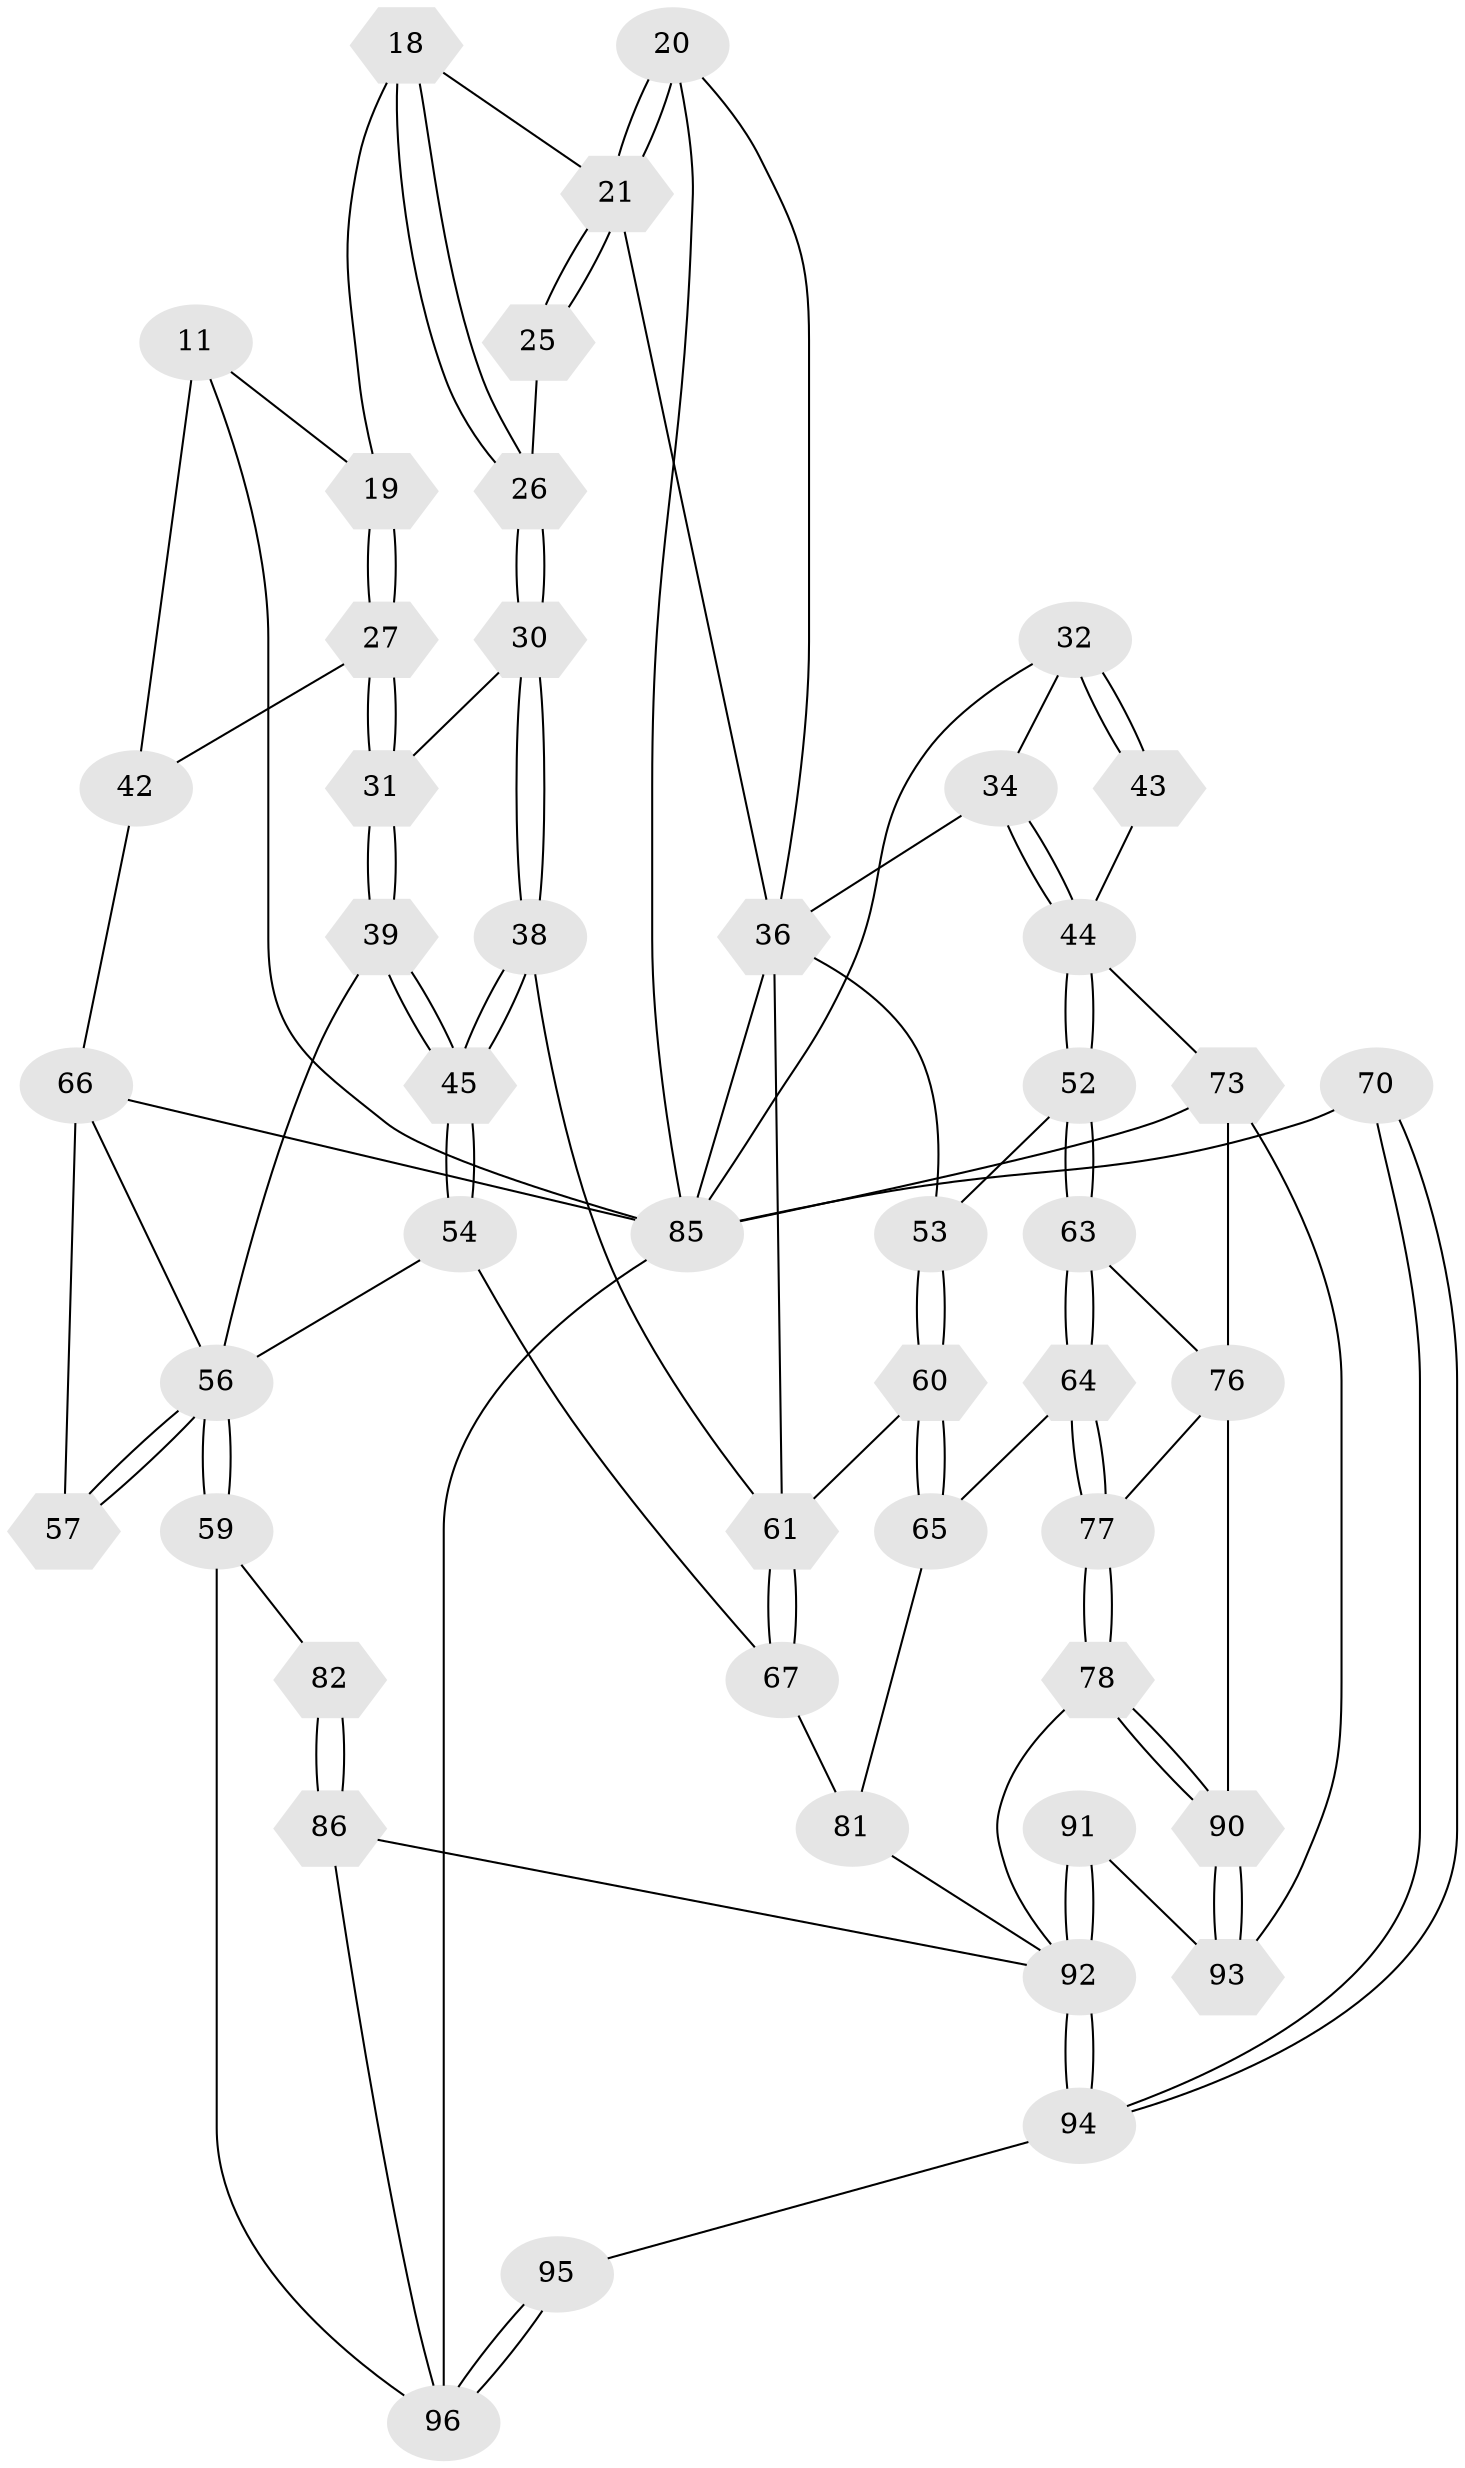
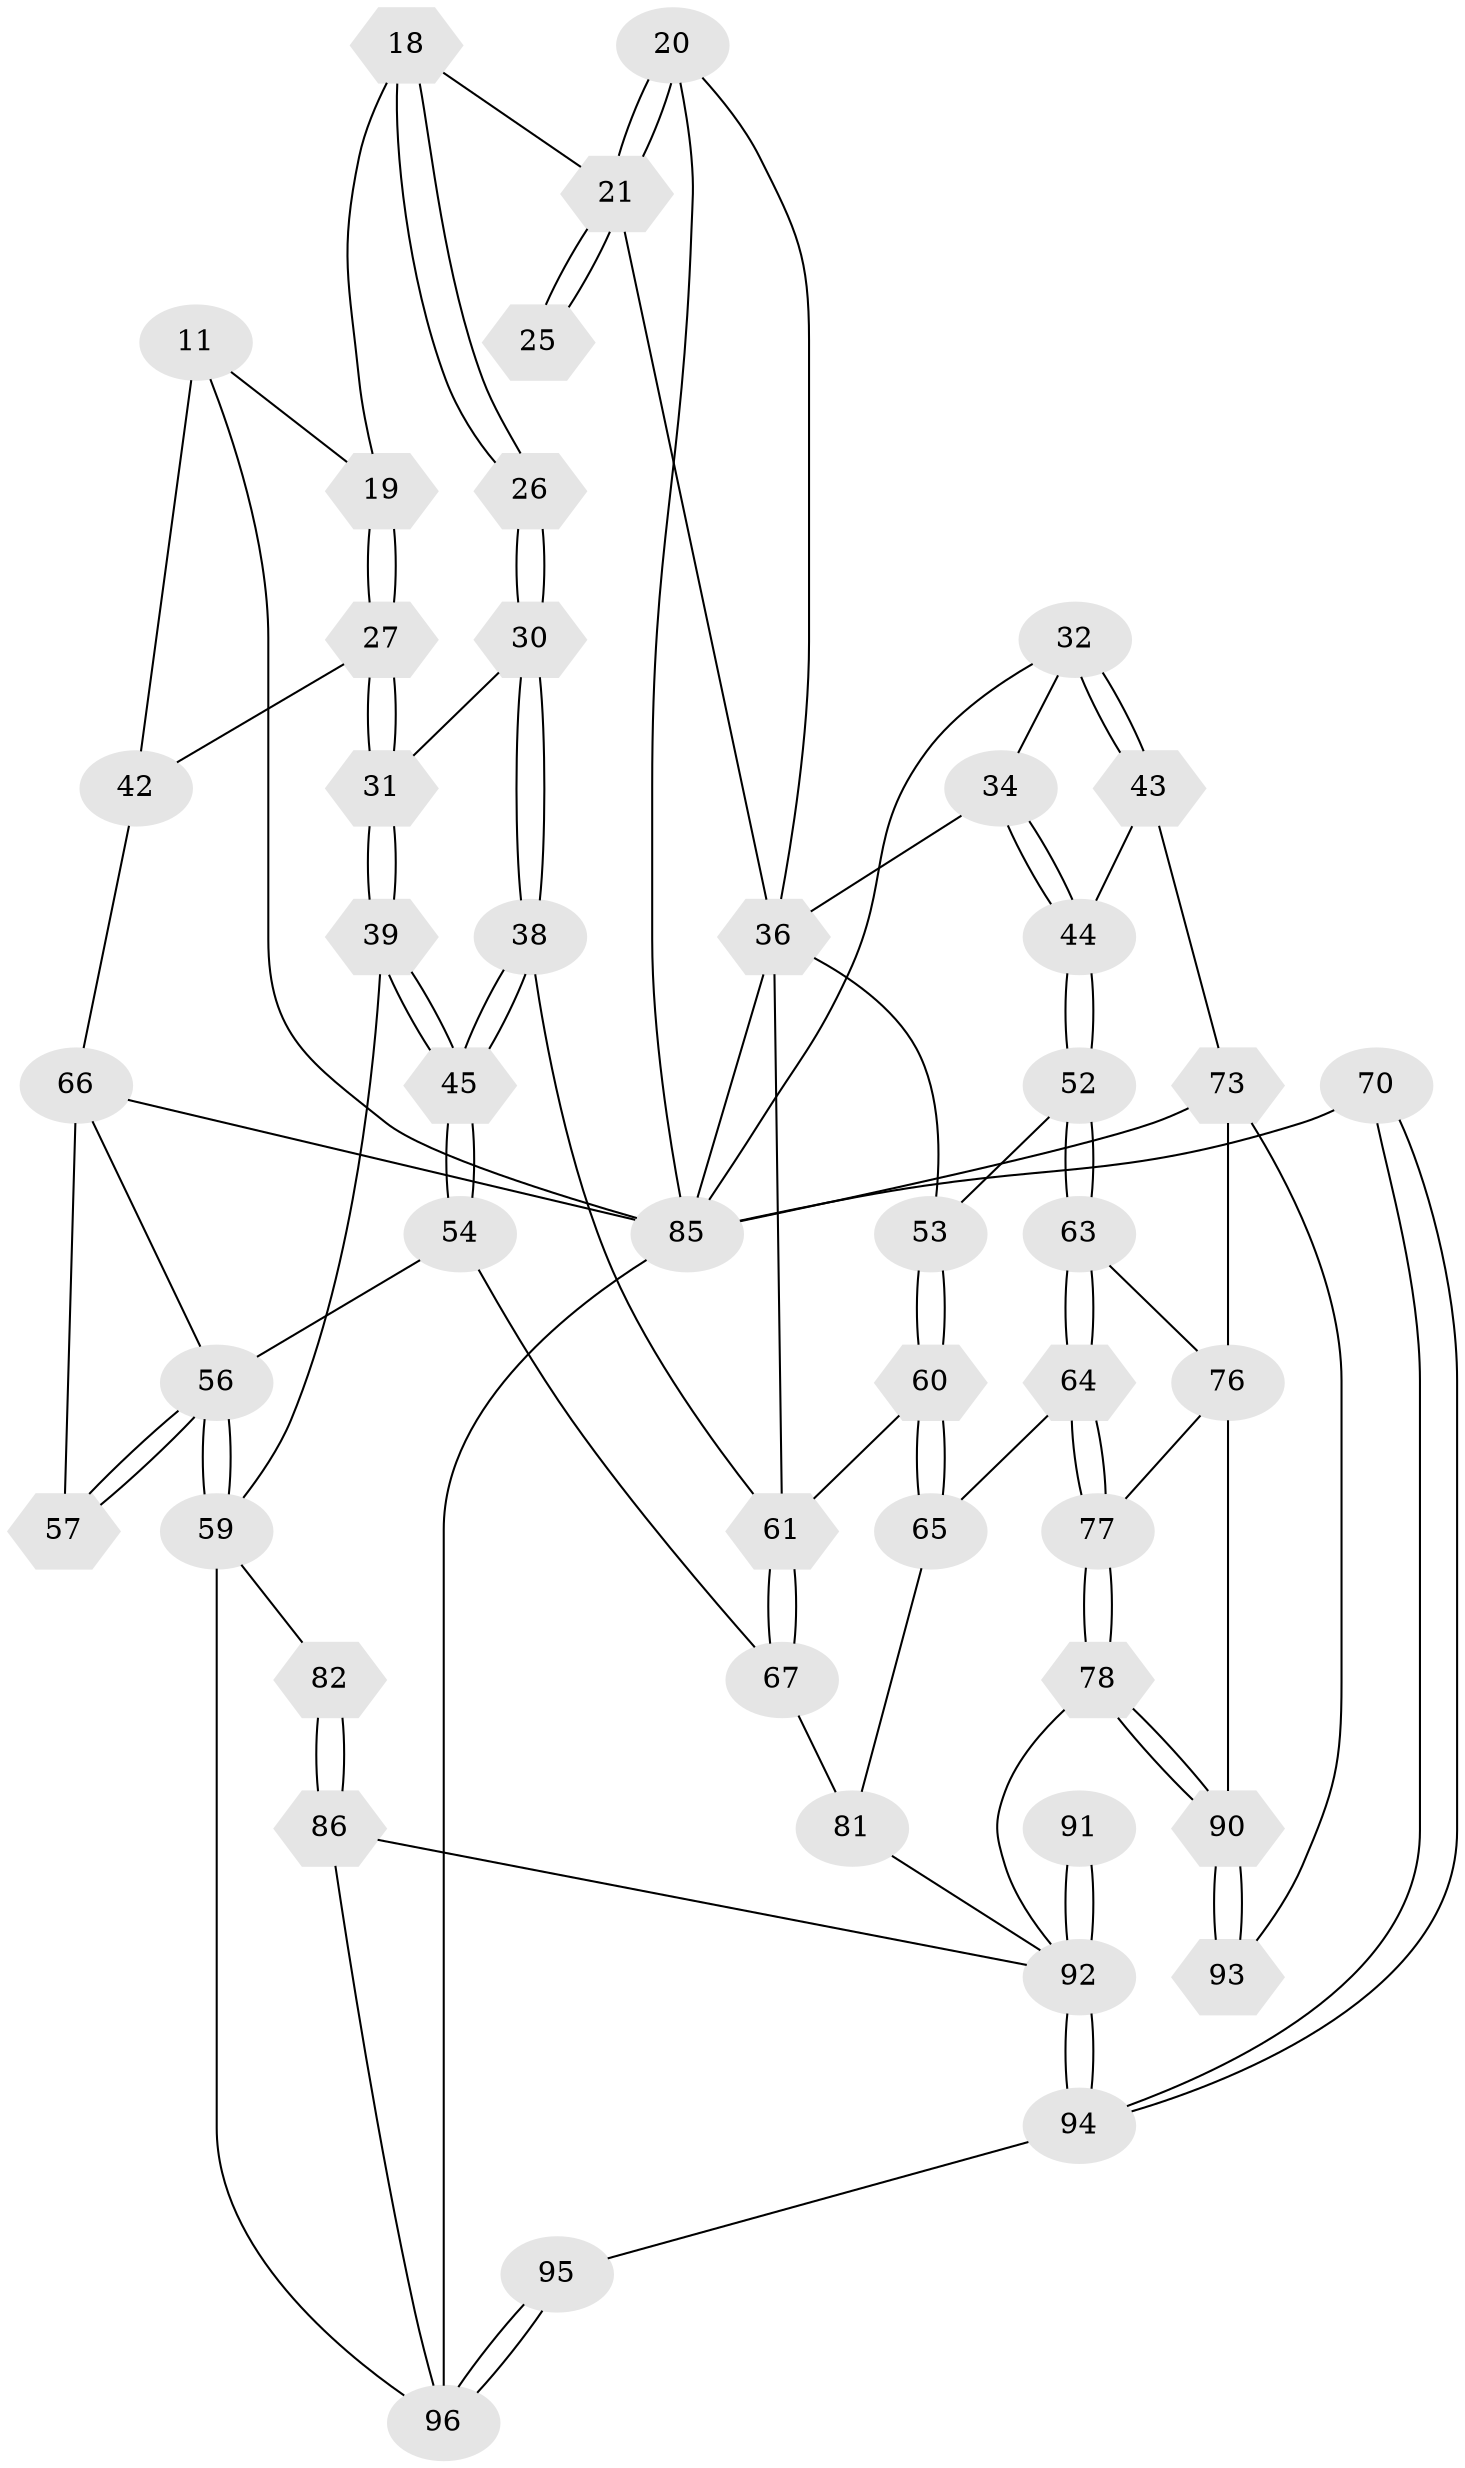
edge "25" -- "26": removed
edge "44" -- "73": now "43" -- "73"
edge "39" -- "56": now "39" -- "59"
edge "91" -- "93": removed
